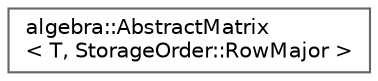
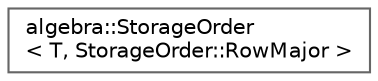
node "algebra::AbstractMatrix < T, StorageOrder::RowMajor >": label "algebra::AbstractMatrix < T, StorageOrder::RowMajor >" -> "algebra::StorageOrder < T, StorageOrder::RowMajor >"
